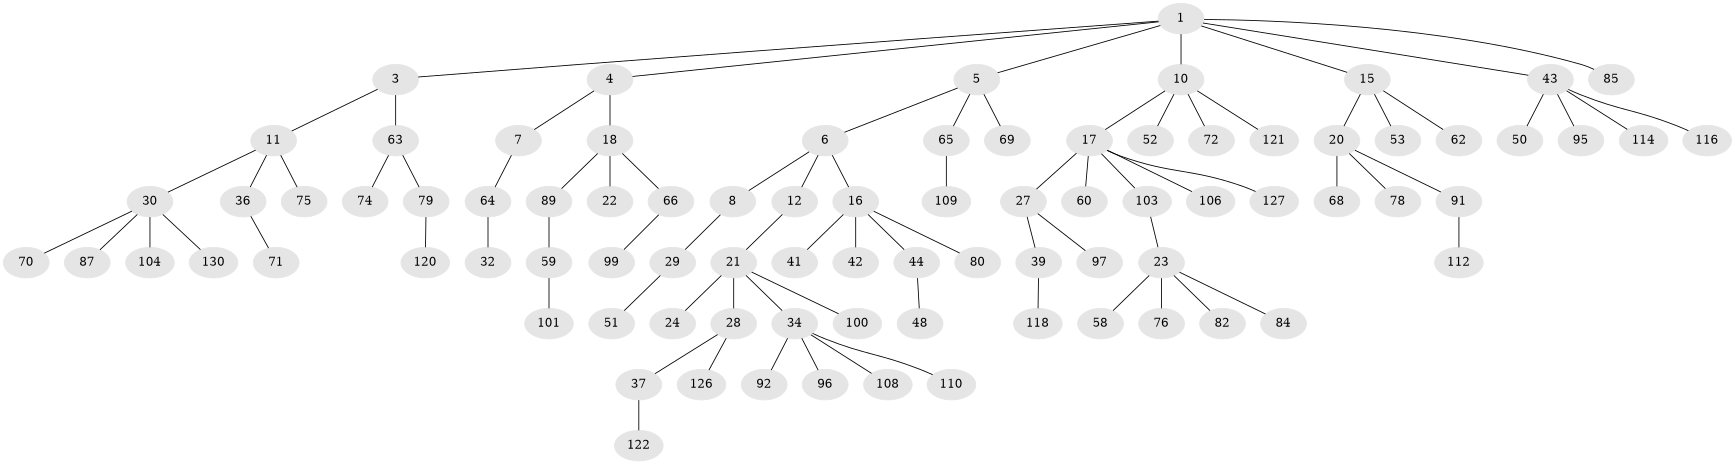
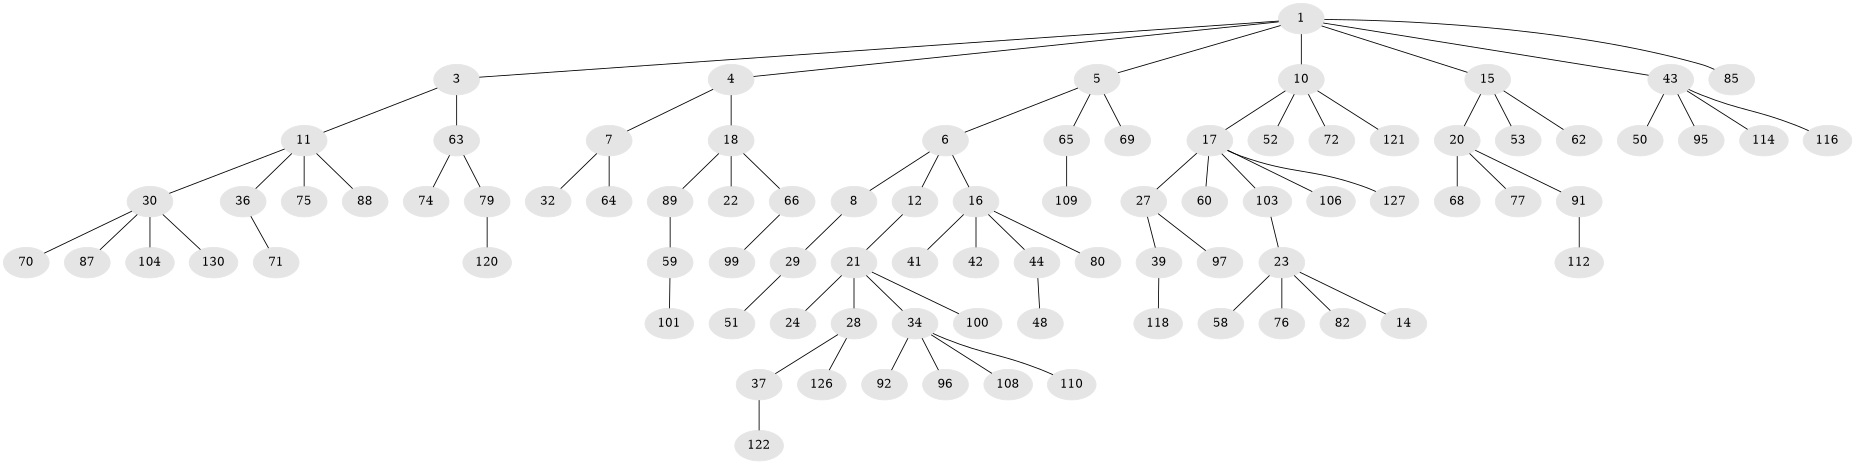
node "88": added
node "78": label "78" -> "77"
edge "64" -- "32": now "7" -- "32"
node "84": label "84" -> "14"
